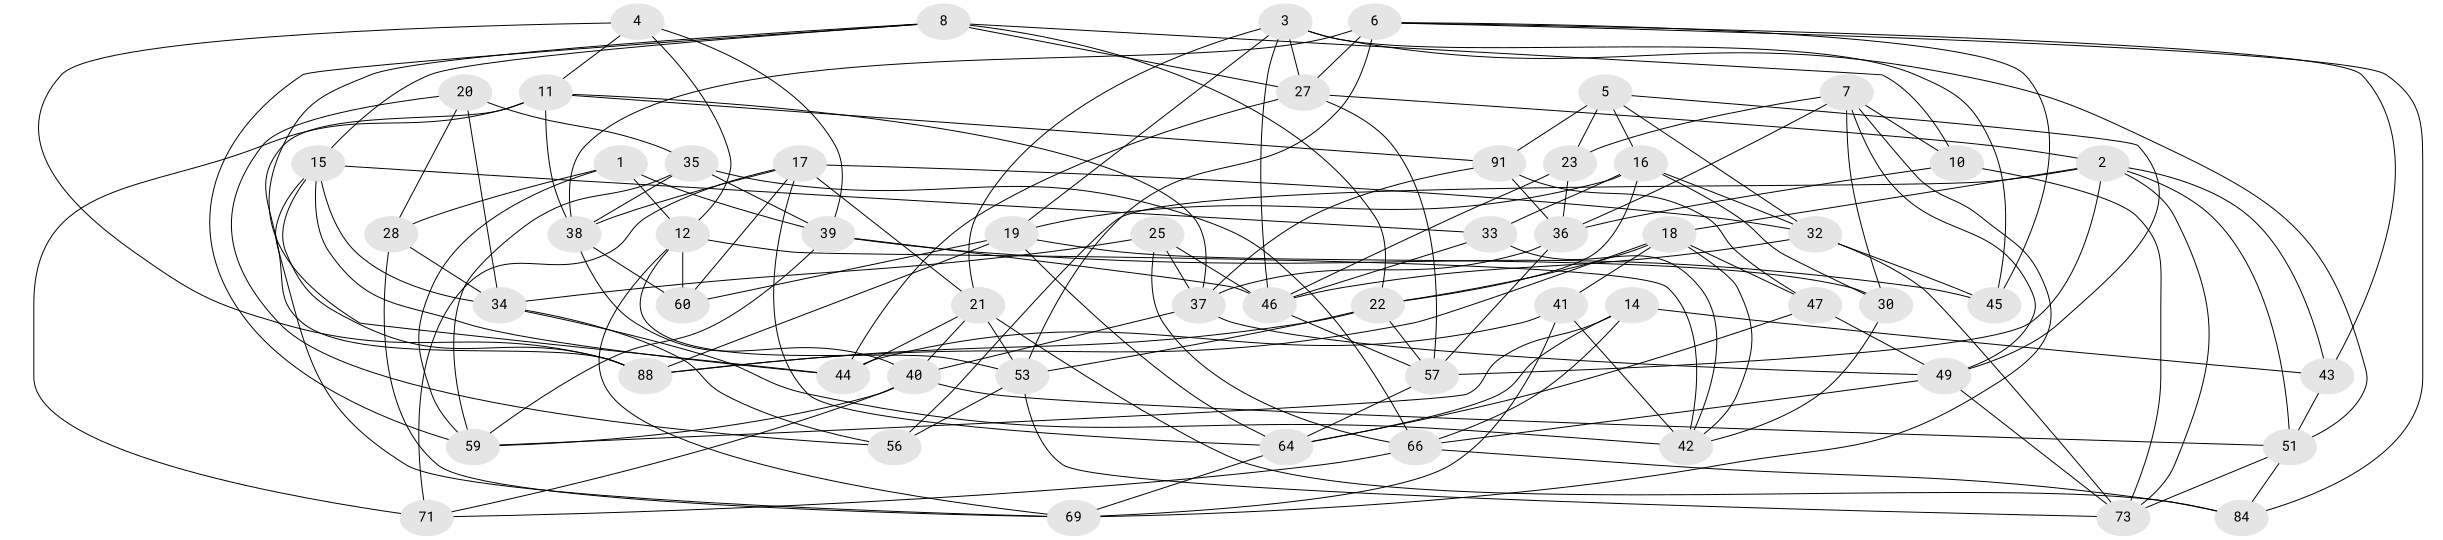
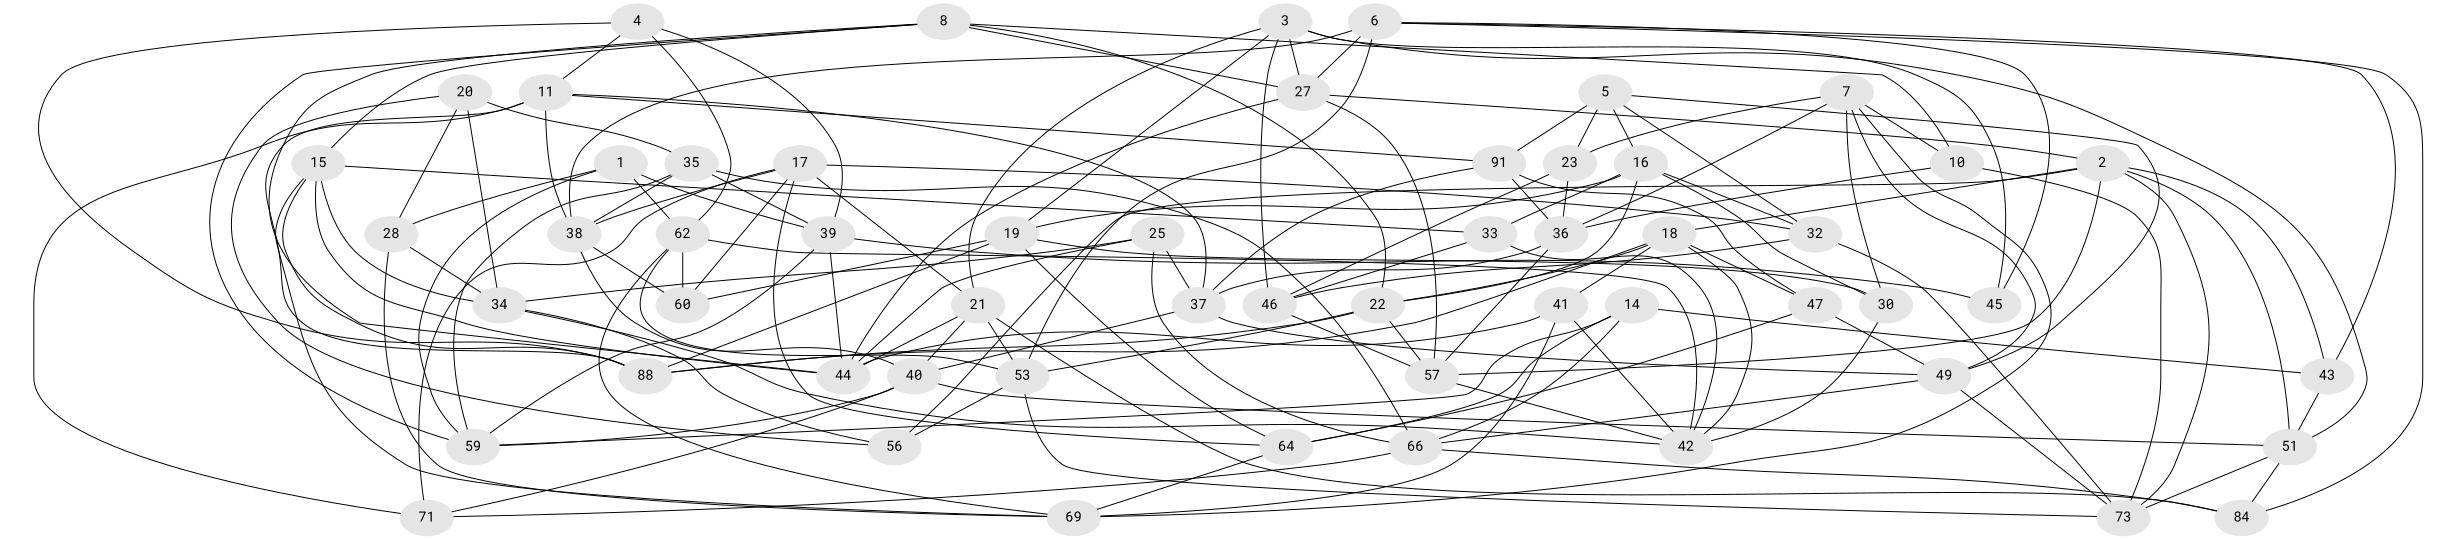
node "12": label "12" -> "62"
edge "39" -- "46": now "39" -- "44"
edge "32" -- "45": removed
edge "25" -- "46": now "25" -- "44"
edge "57" -- "64": now "57" -- "42"
